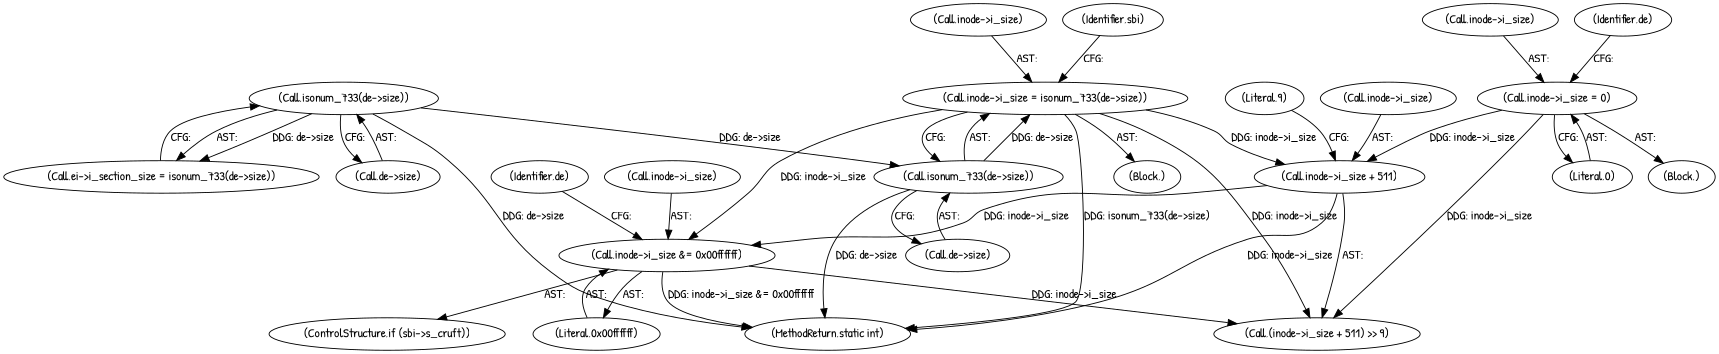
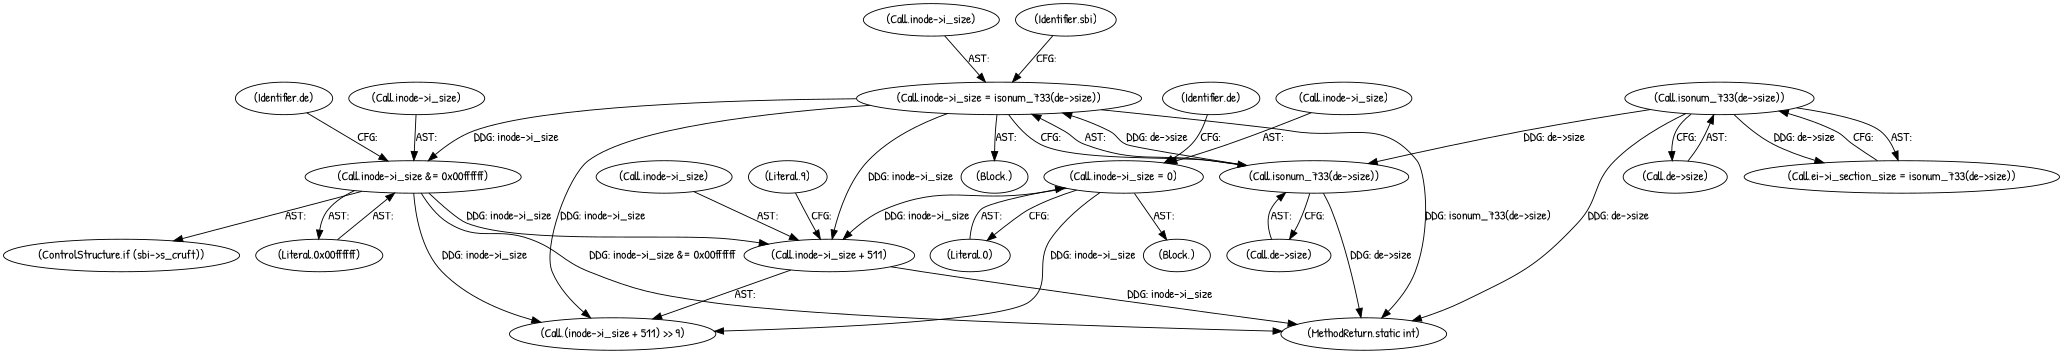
edge "(Call,inode->i_size + 511)" -> "(Call,inode->i_size &= 0x00ffffff)": reversed
